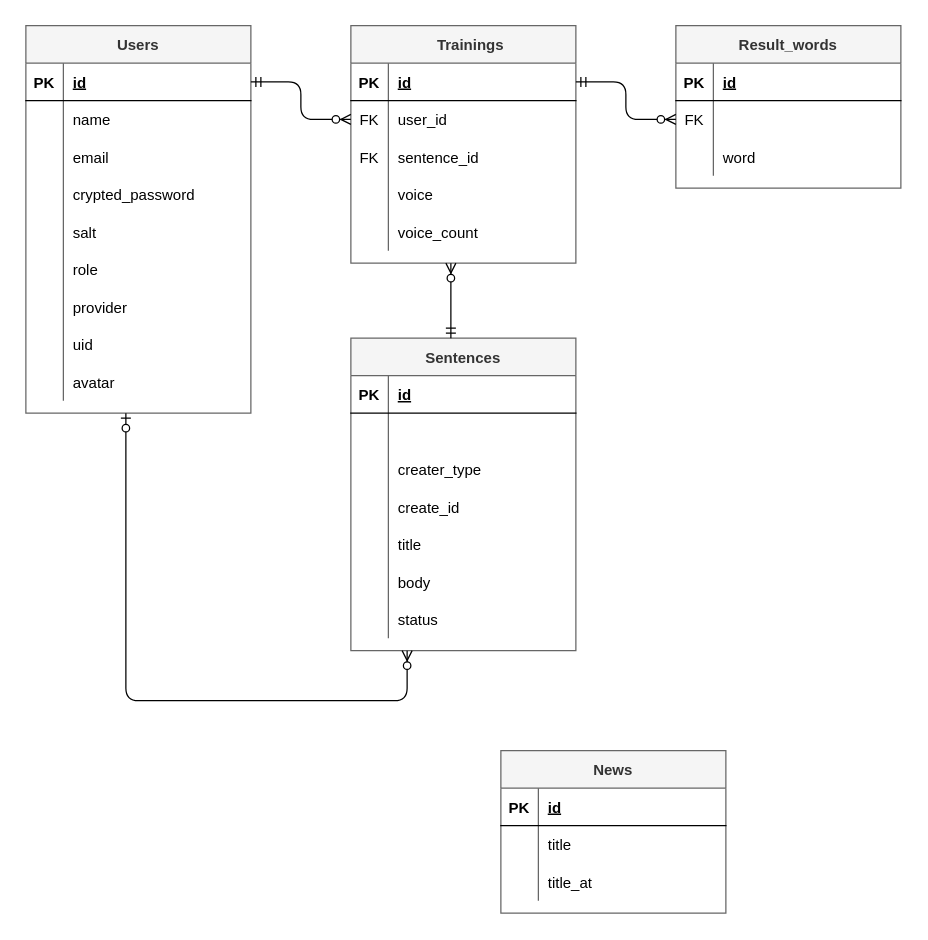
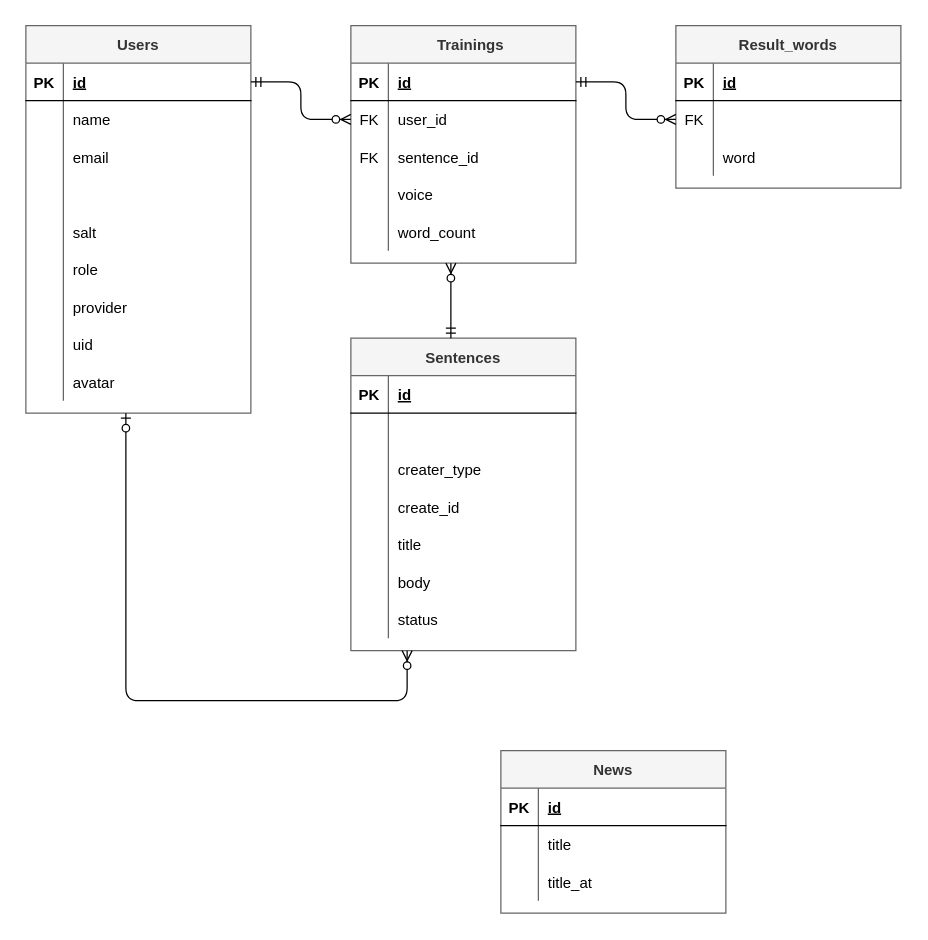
node "crypted_password": removed
node "voice_count": label "voice_count" -> "word_count"
